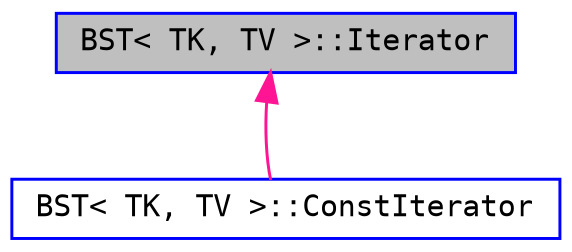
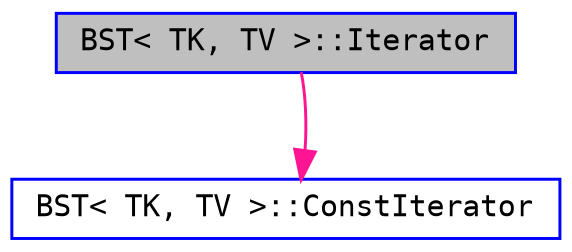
edge "BST< TK, TV >::ConstIterator" -> "BST< TK, TV >::Iterator": reversed
